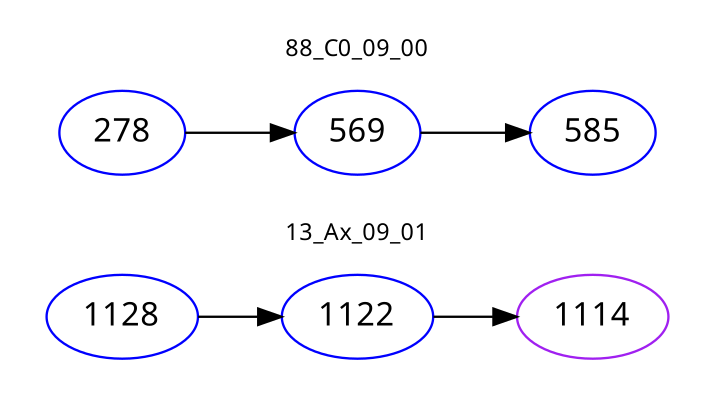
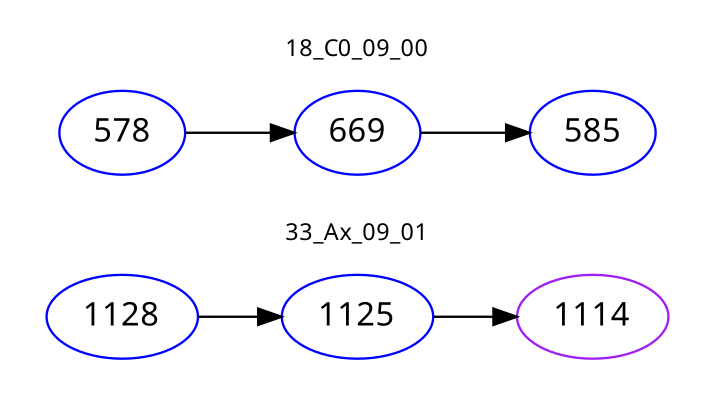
cluster "88_C0_09_00": label "88_C0_09_00" -> "18_C0_09_00"
node "278": label "278" -> "578"
node "569": label "569" -> "669"
cluster "13_Ax_09_01": label "13_Ax_09_01" -> "33_Ax_09_01"
node "1122": label "1122" -> "1125"
